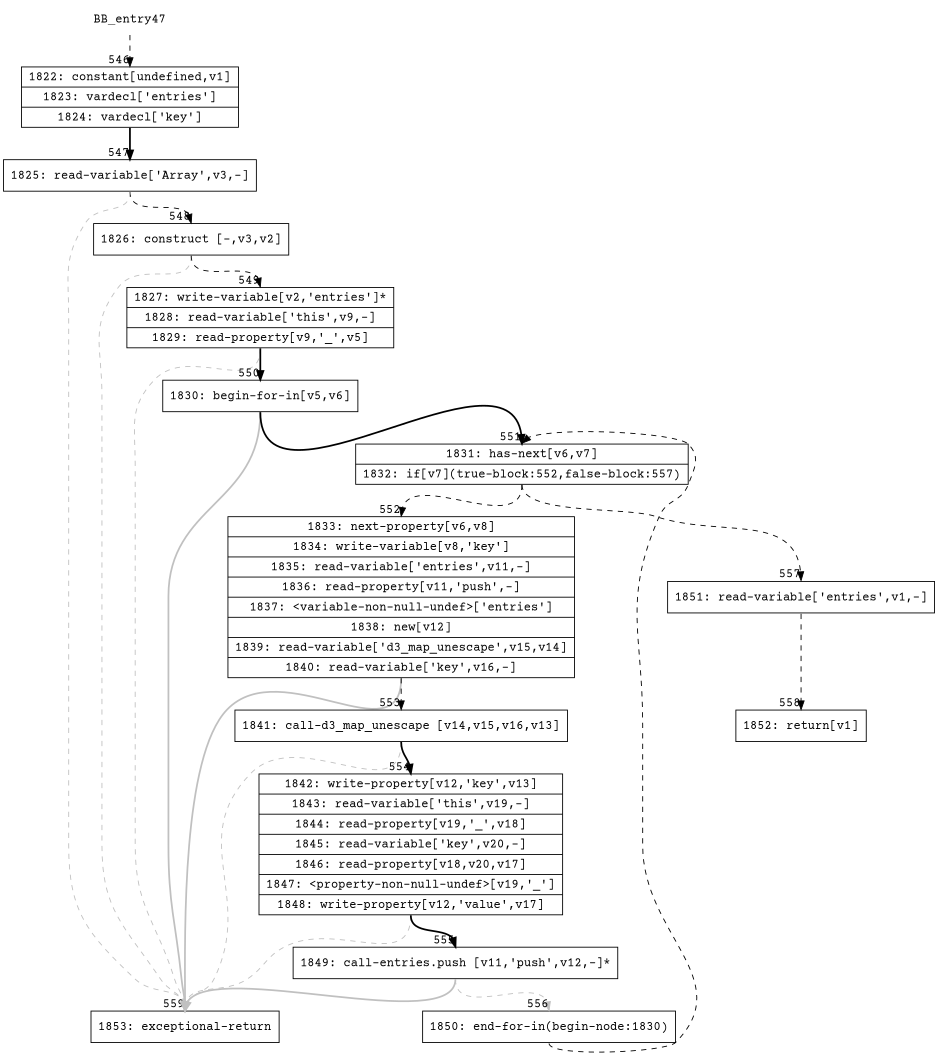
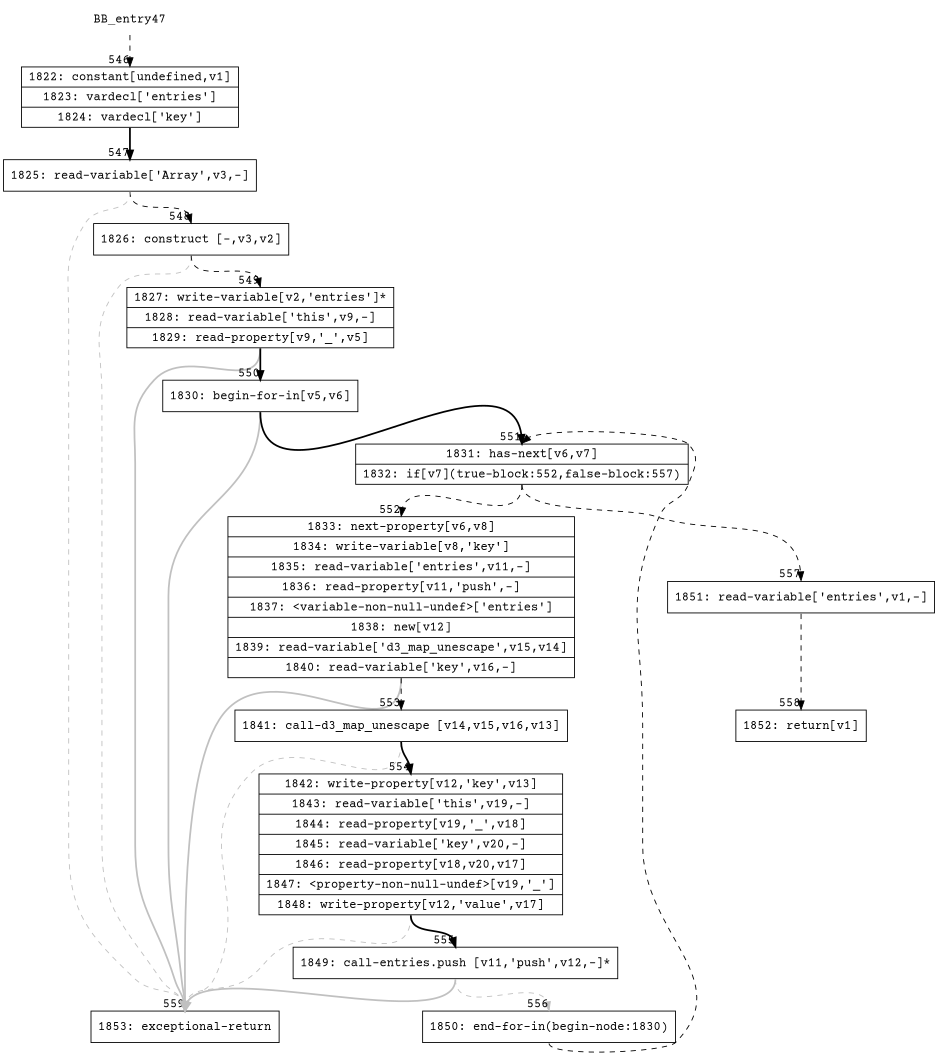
edge "1827: write-variable[v2,'entries']*" -> "1853: exceptional-return": style dashed -> bold
